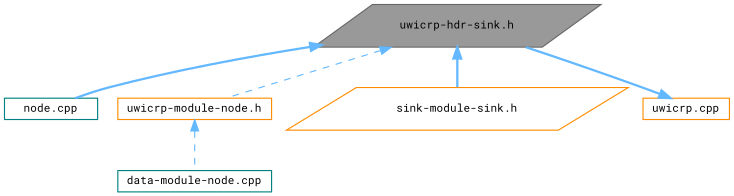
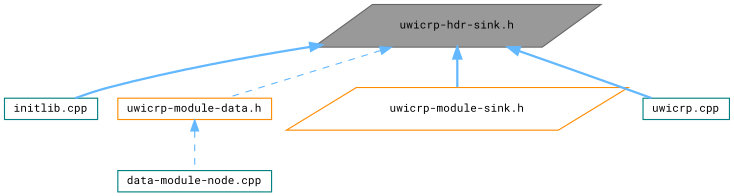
edge "uwicrp-hdr-sink.h" -> "uwicrp.cpp": reversed
node "node.cpp": label "node.cpp" -> "initlib.cpp"
node "uwicrp-module-node.h": label "uwicrp-module-node.h" -> "uwicrp-module-data.h"
node "sink-module-sink.h": label "sink-module-sink.h" -> "uwicrp-module-sink.h"
node "uwicrp.cpp": color darkorange -> teal
